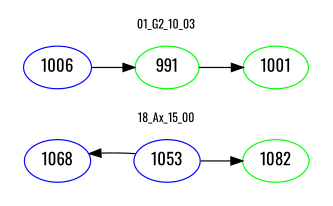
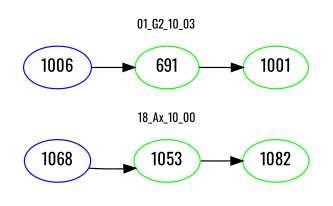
node "991": label "991" -> "691"
cluster "18_Ax_15_00": label "18_Ax_15_00" -> "18_Ax_10_00"
edge "1053" -> "1068": reversed
node "1053": color blue -> green
